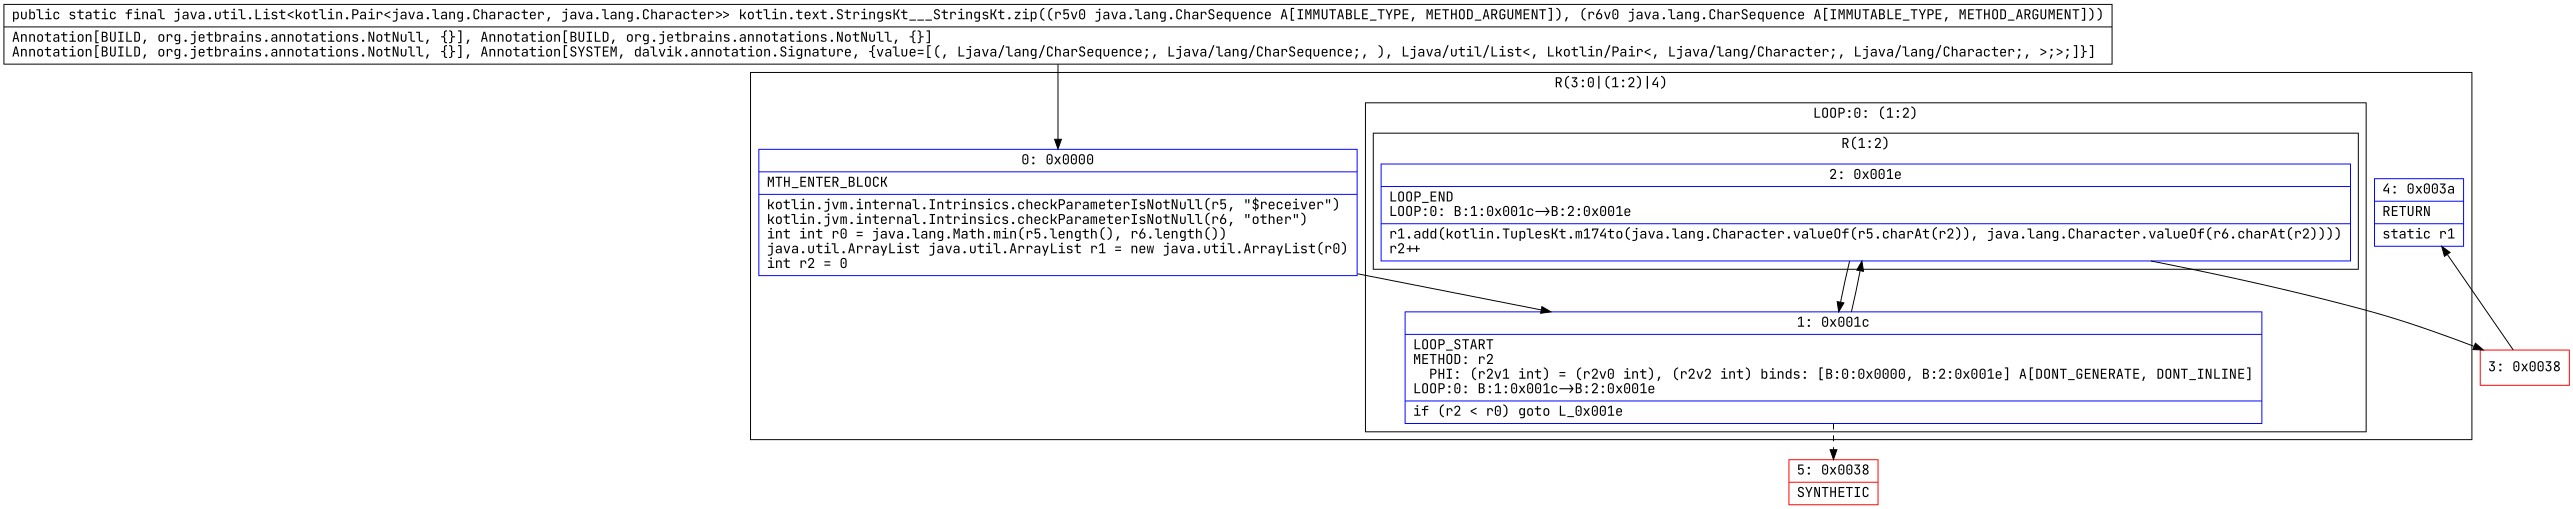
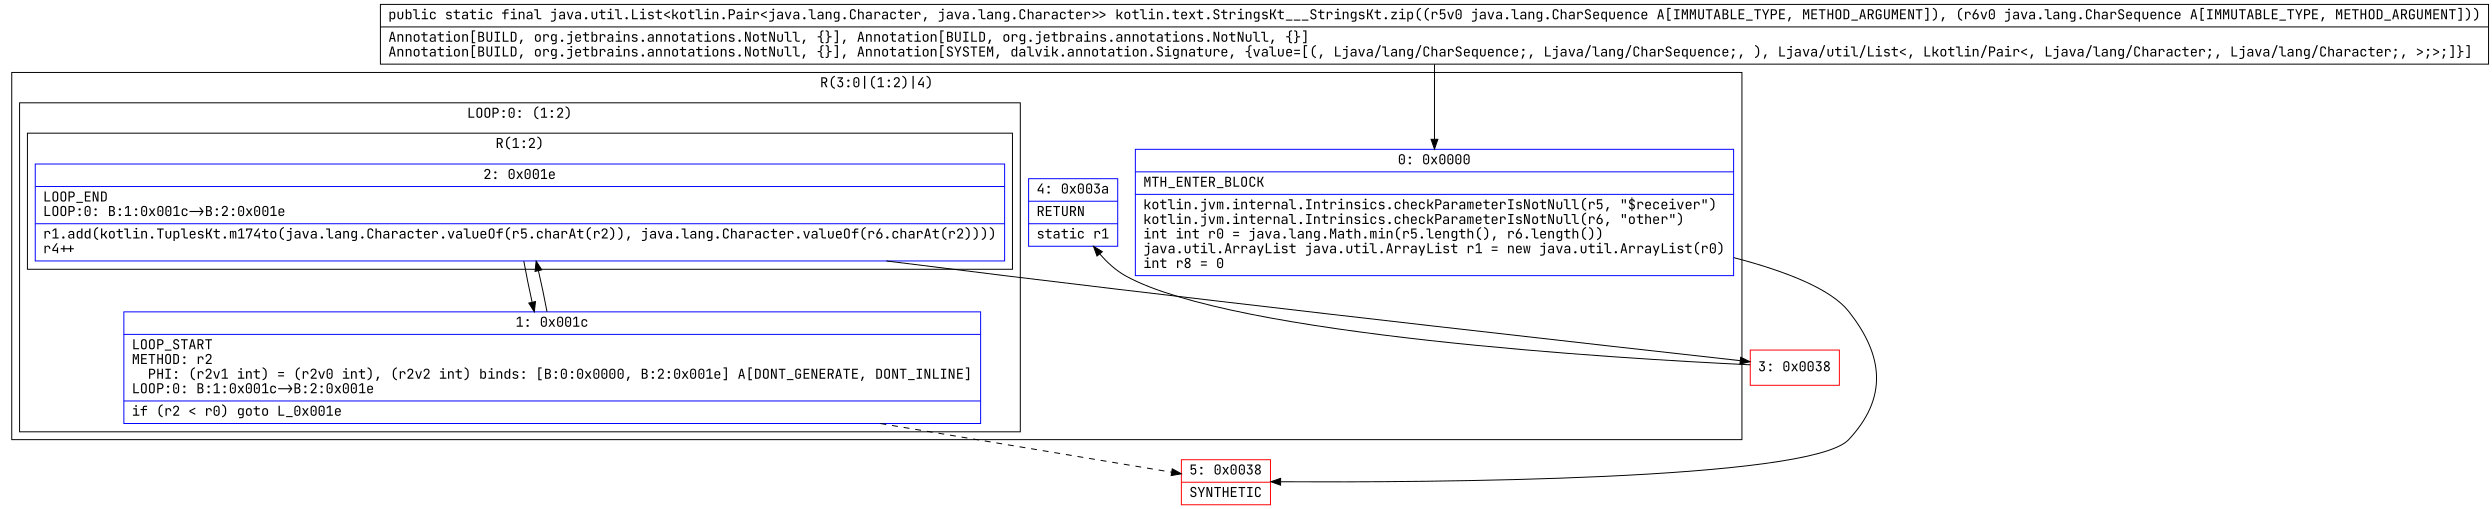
node "2: 0x001e": text "r2++" -> "r4++"
node "0: 0x0000": text "int r2 = 0" -> "int r8 = 0"
edge "0: 0x0000" -> "1: 0x001c": now "0: 0x0000" -> "5: 0x0038"
